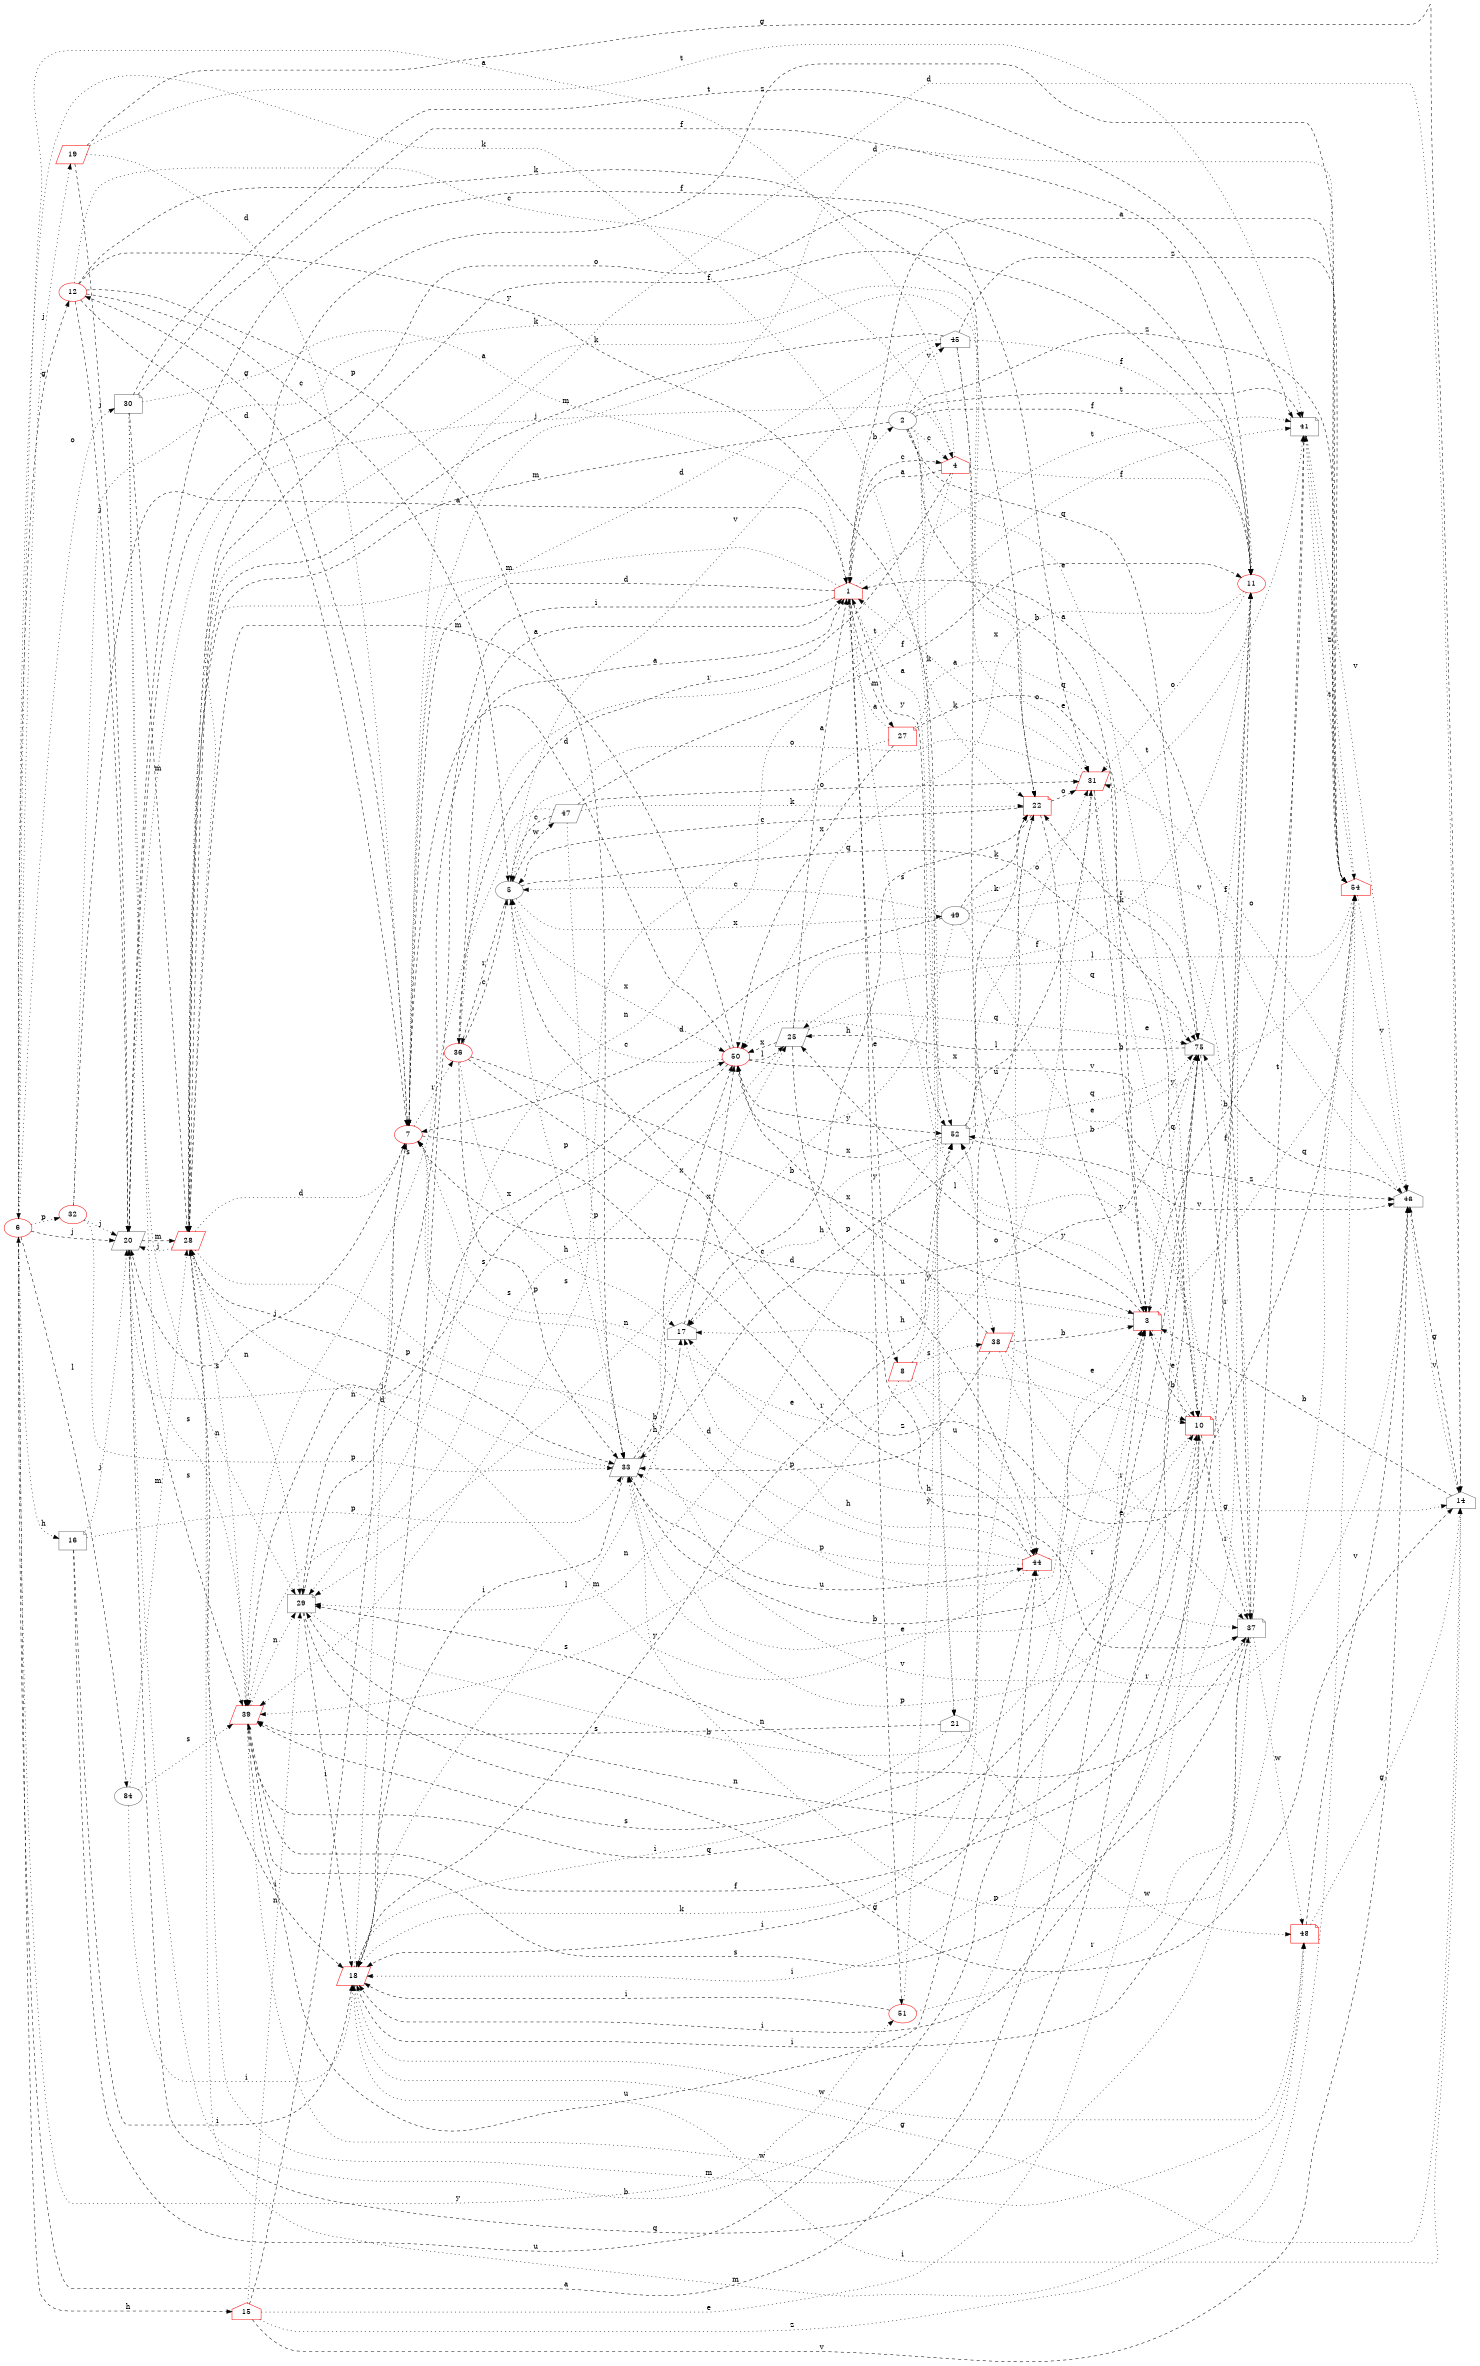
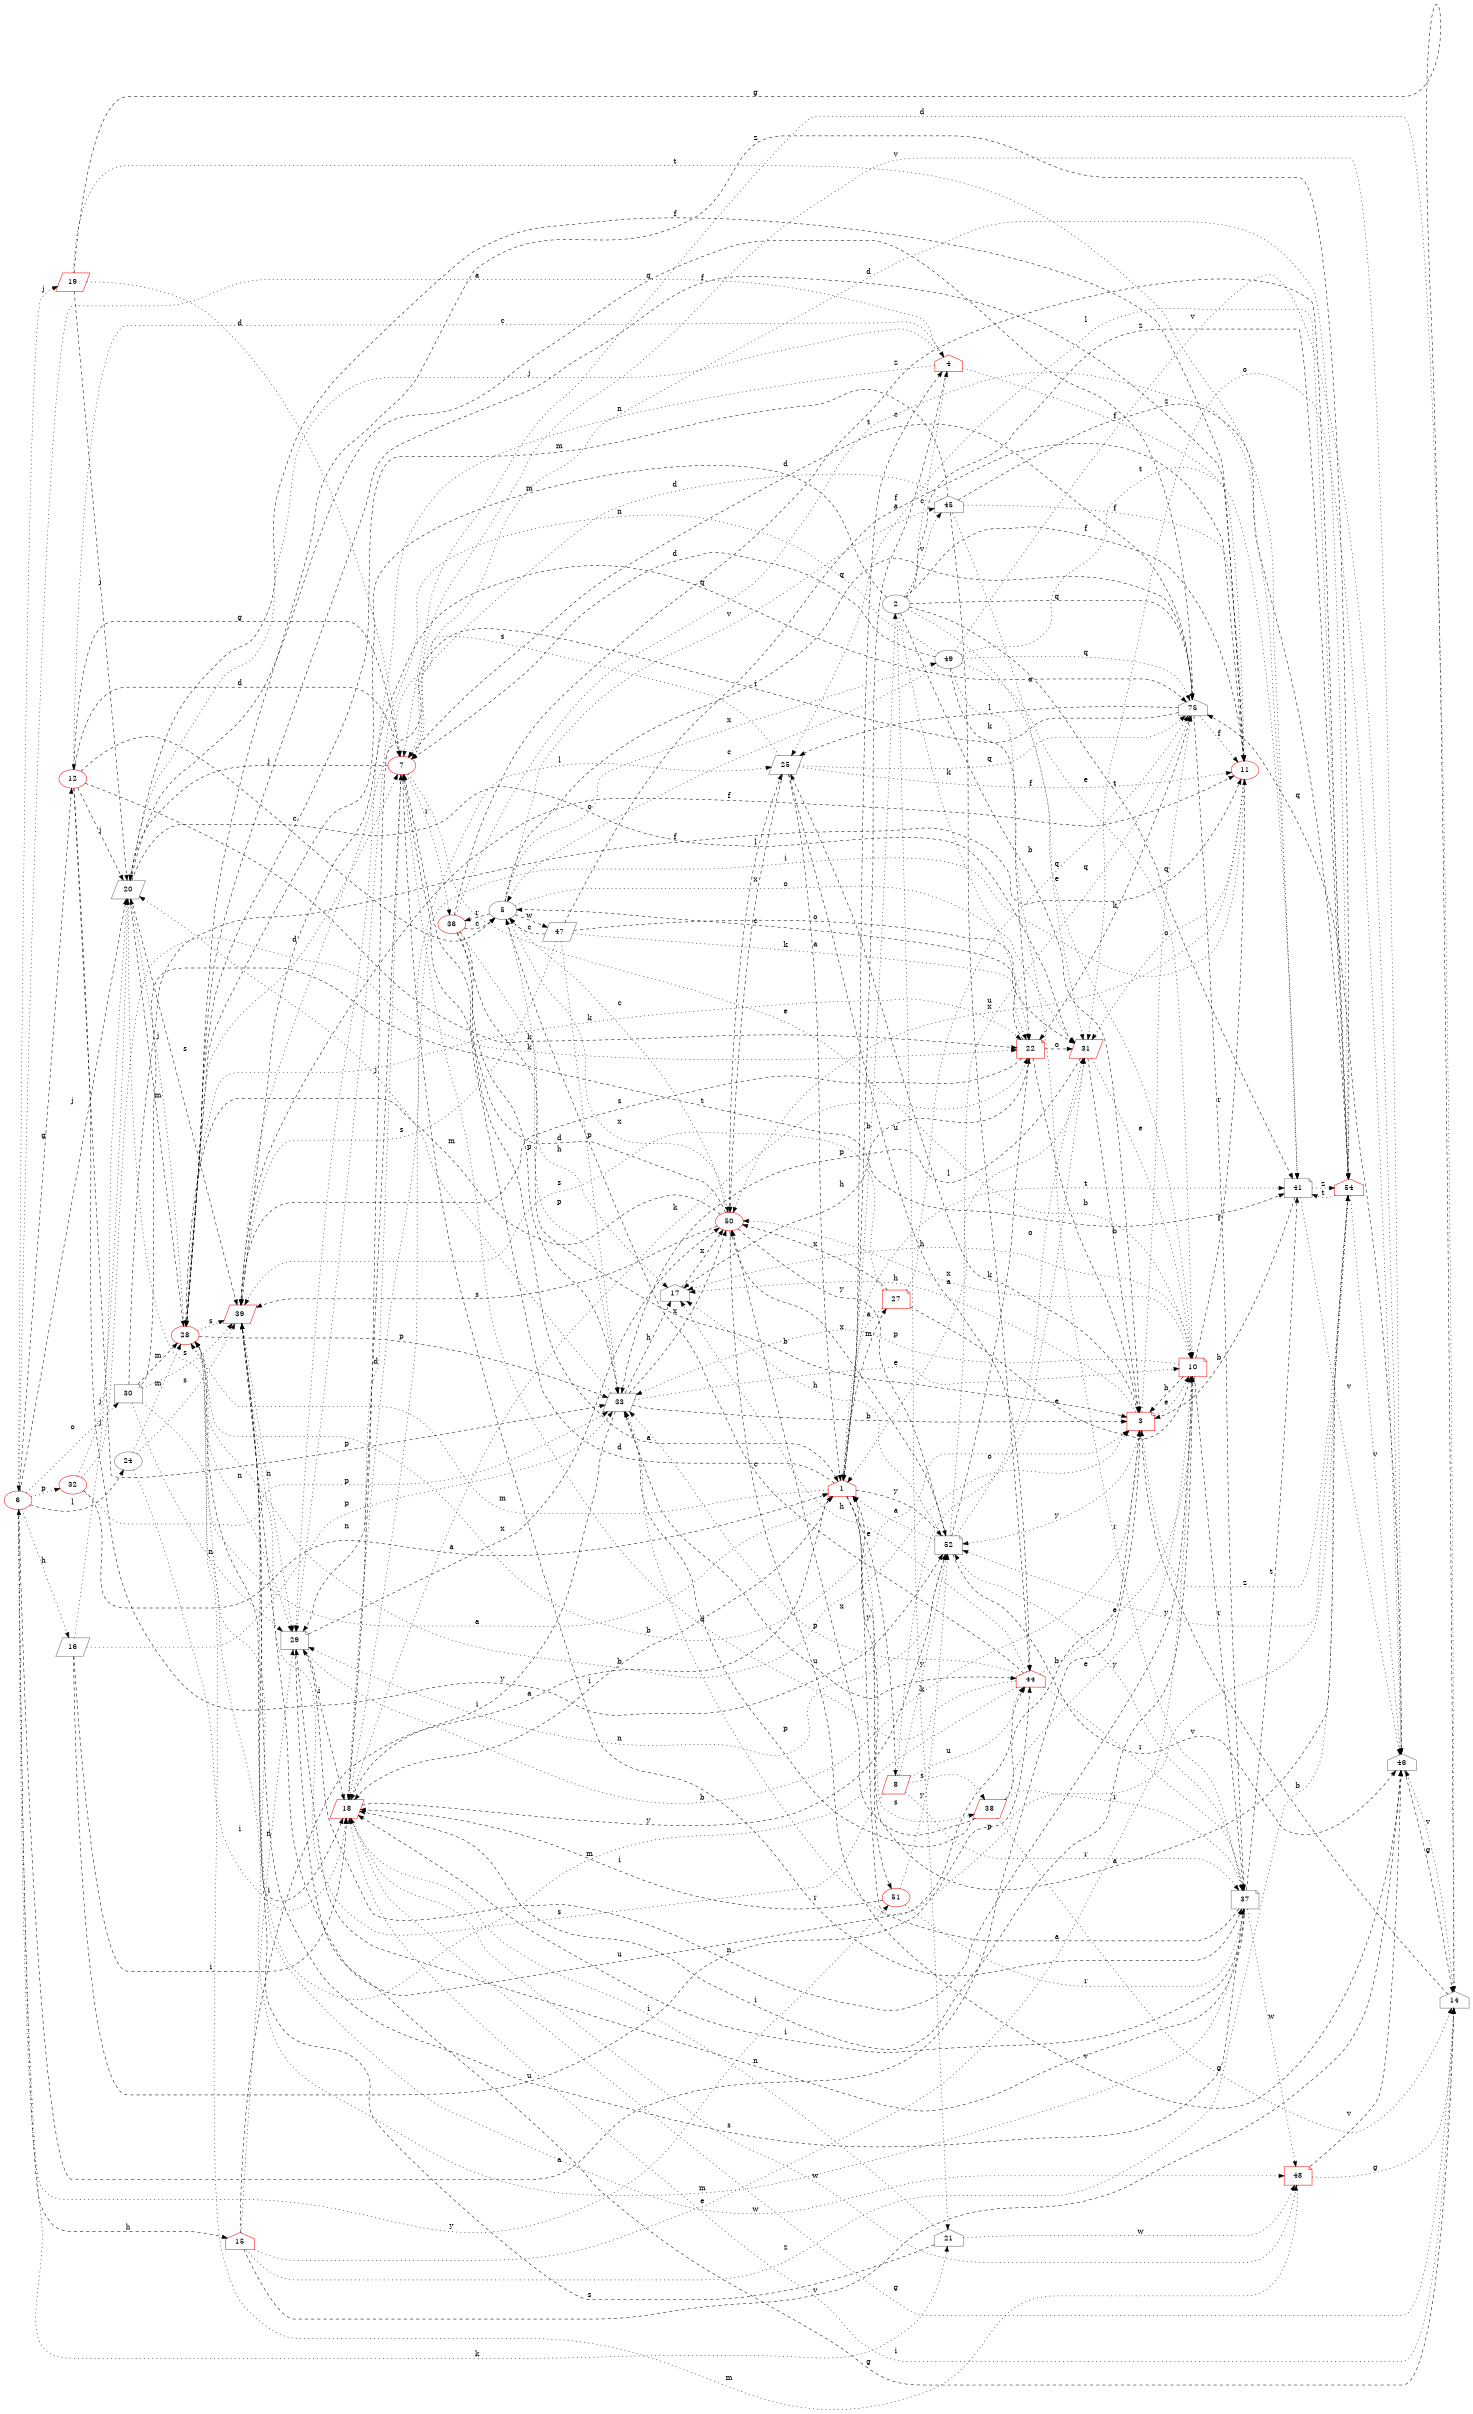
edge "4" -> "36": removed, label "r"
edge "31" -> "5": reversed
node "28": shape parallelogram -> ellipse
node "16": shape note -> parallelogram
node "84": label "84" -> "24"
